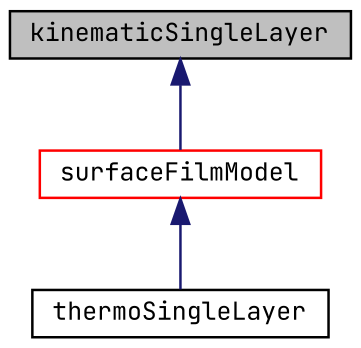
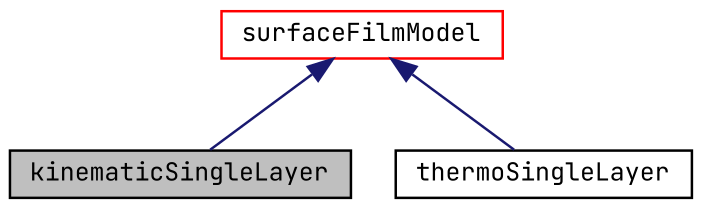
edge "surfaceFilmModel" -> "kinematicSingleLayer": reversed
